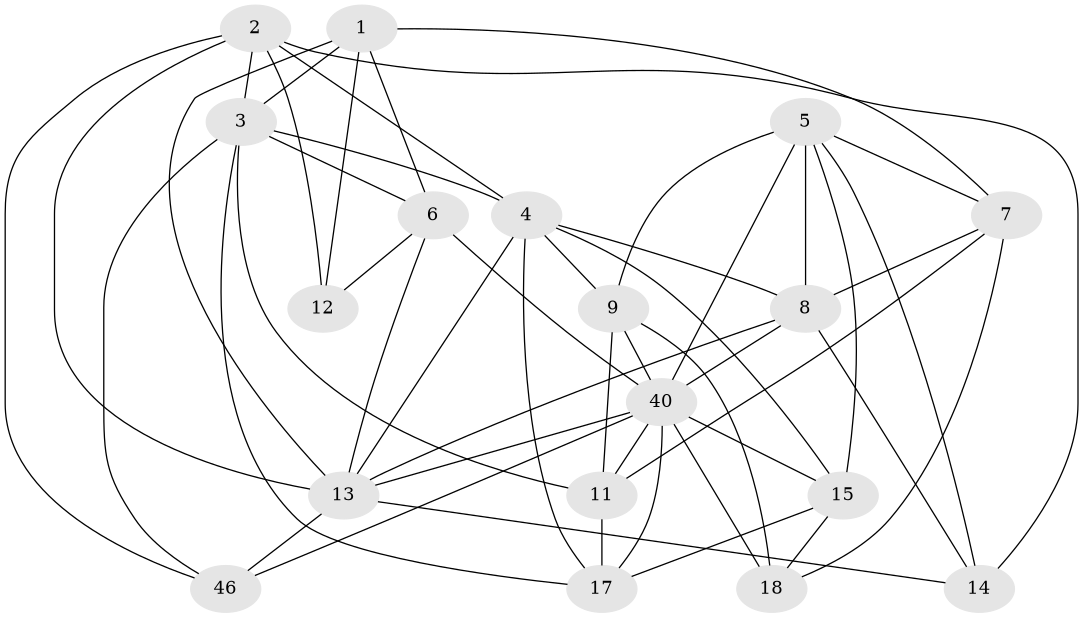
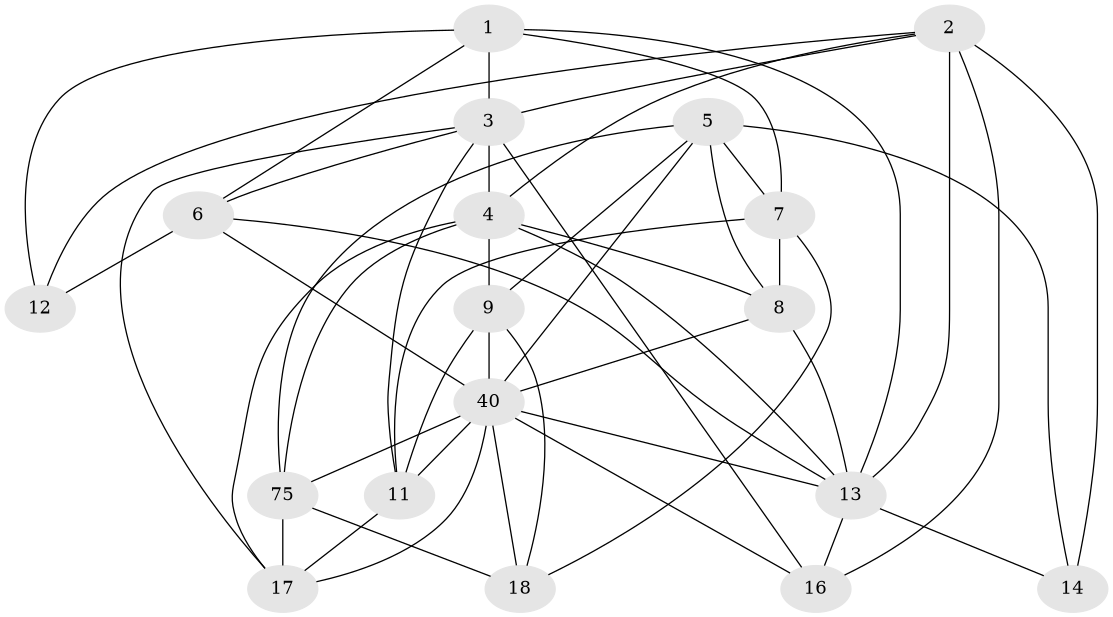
edge "8" -- "14": removed
node "15": label "15" -> "75"
node "46": label "46" -> "16"
